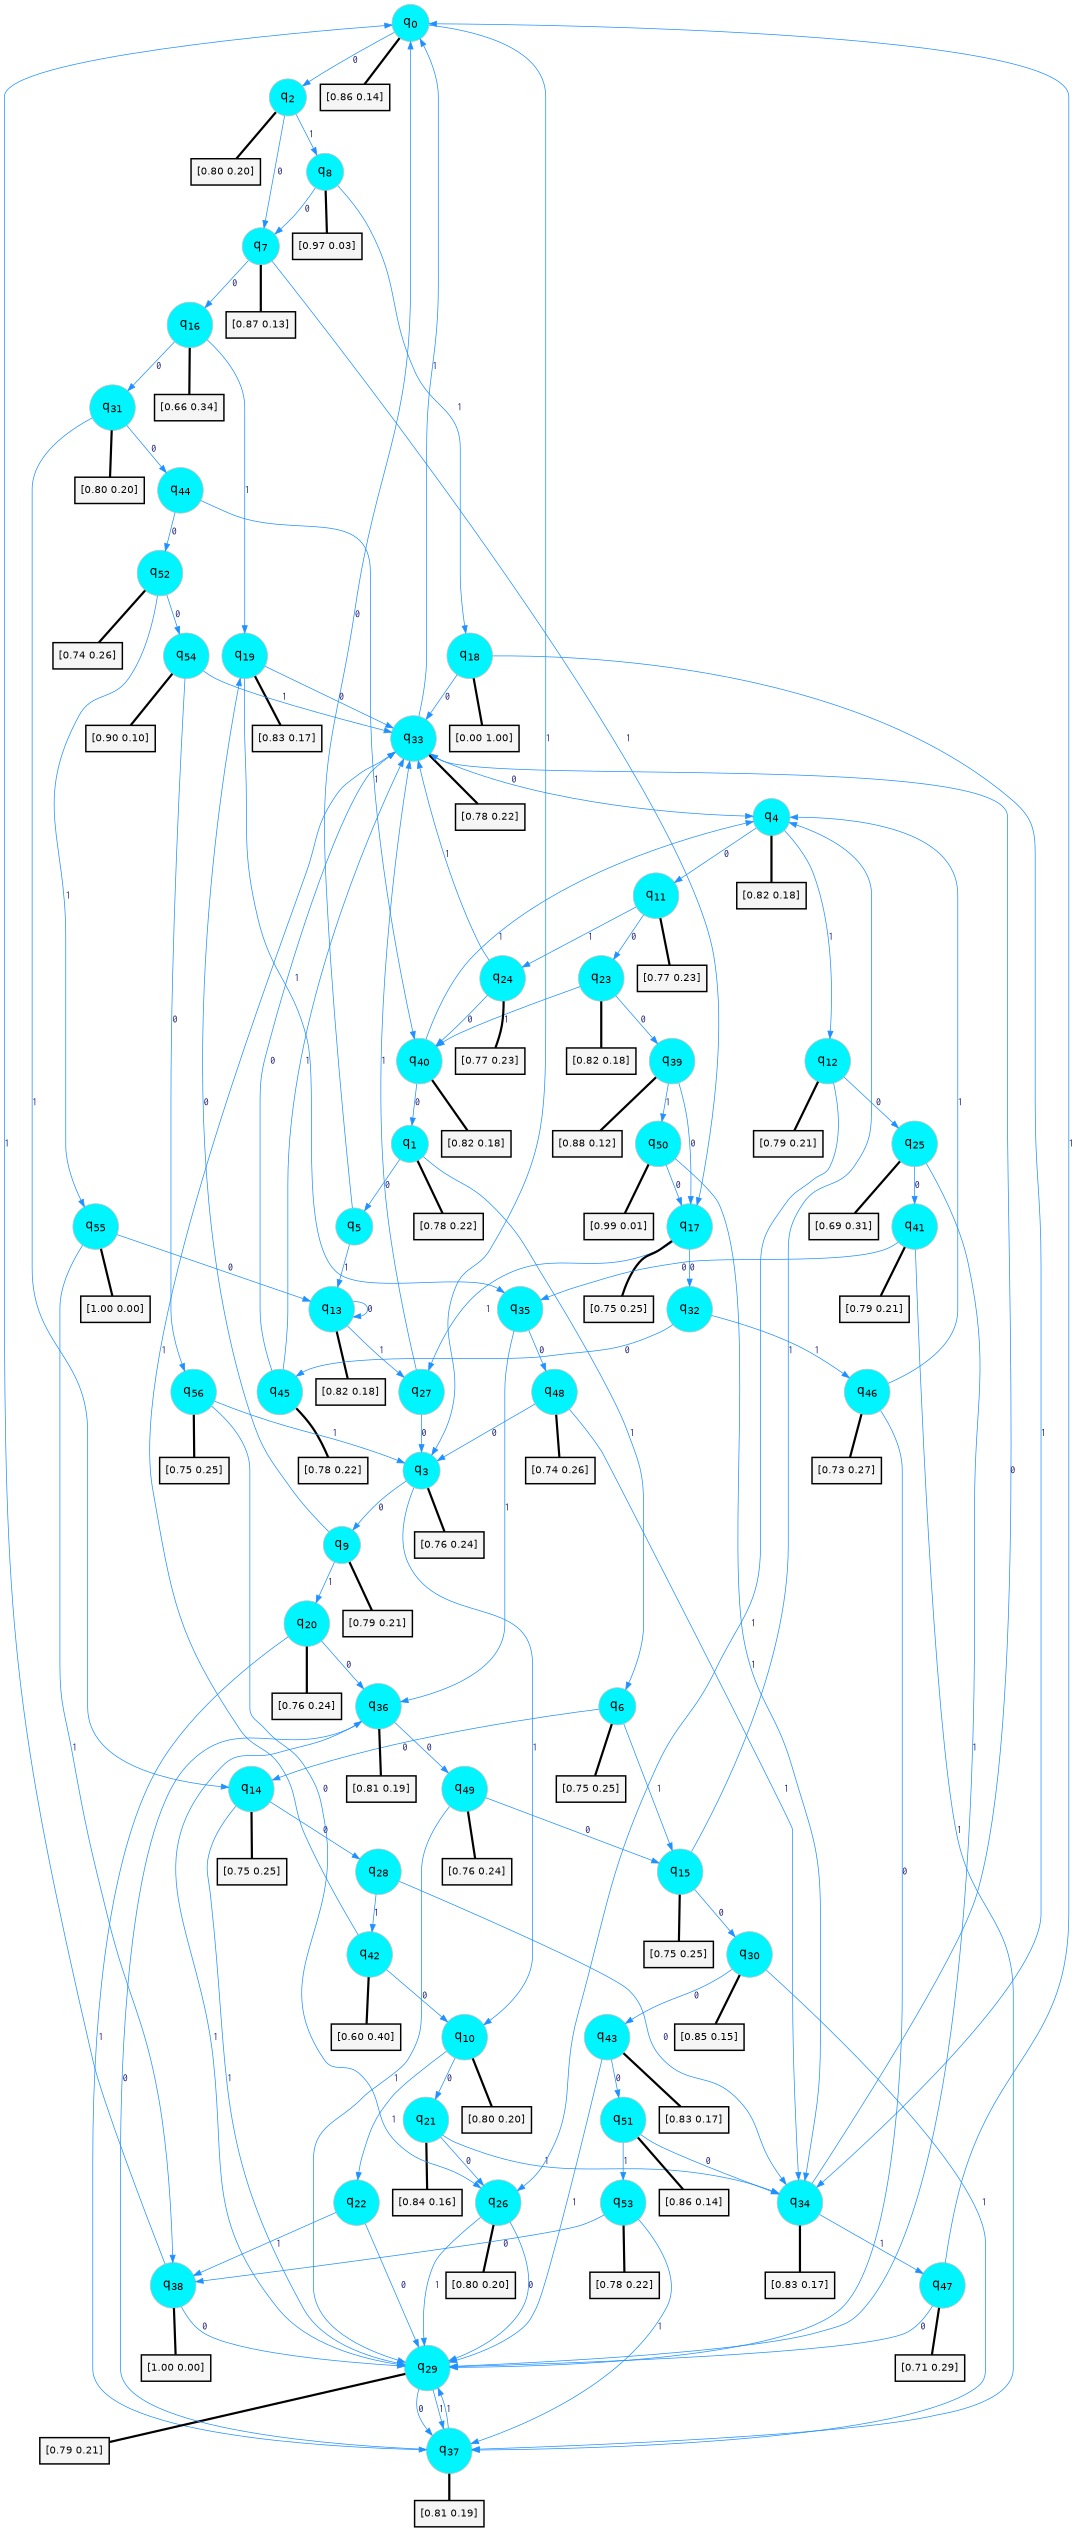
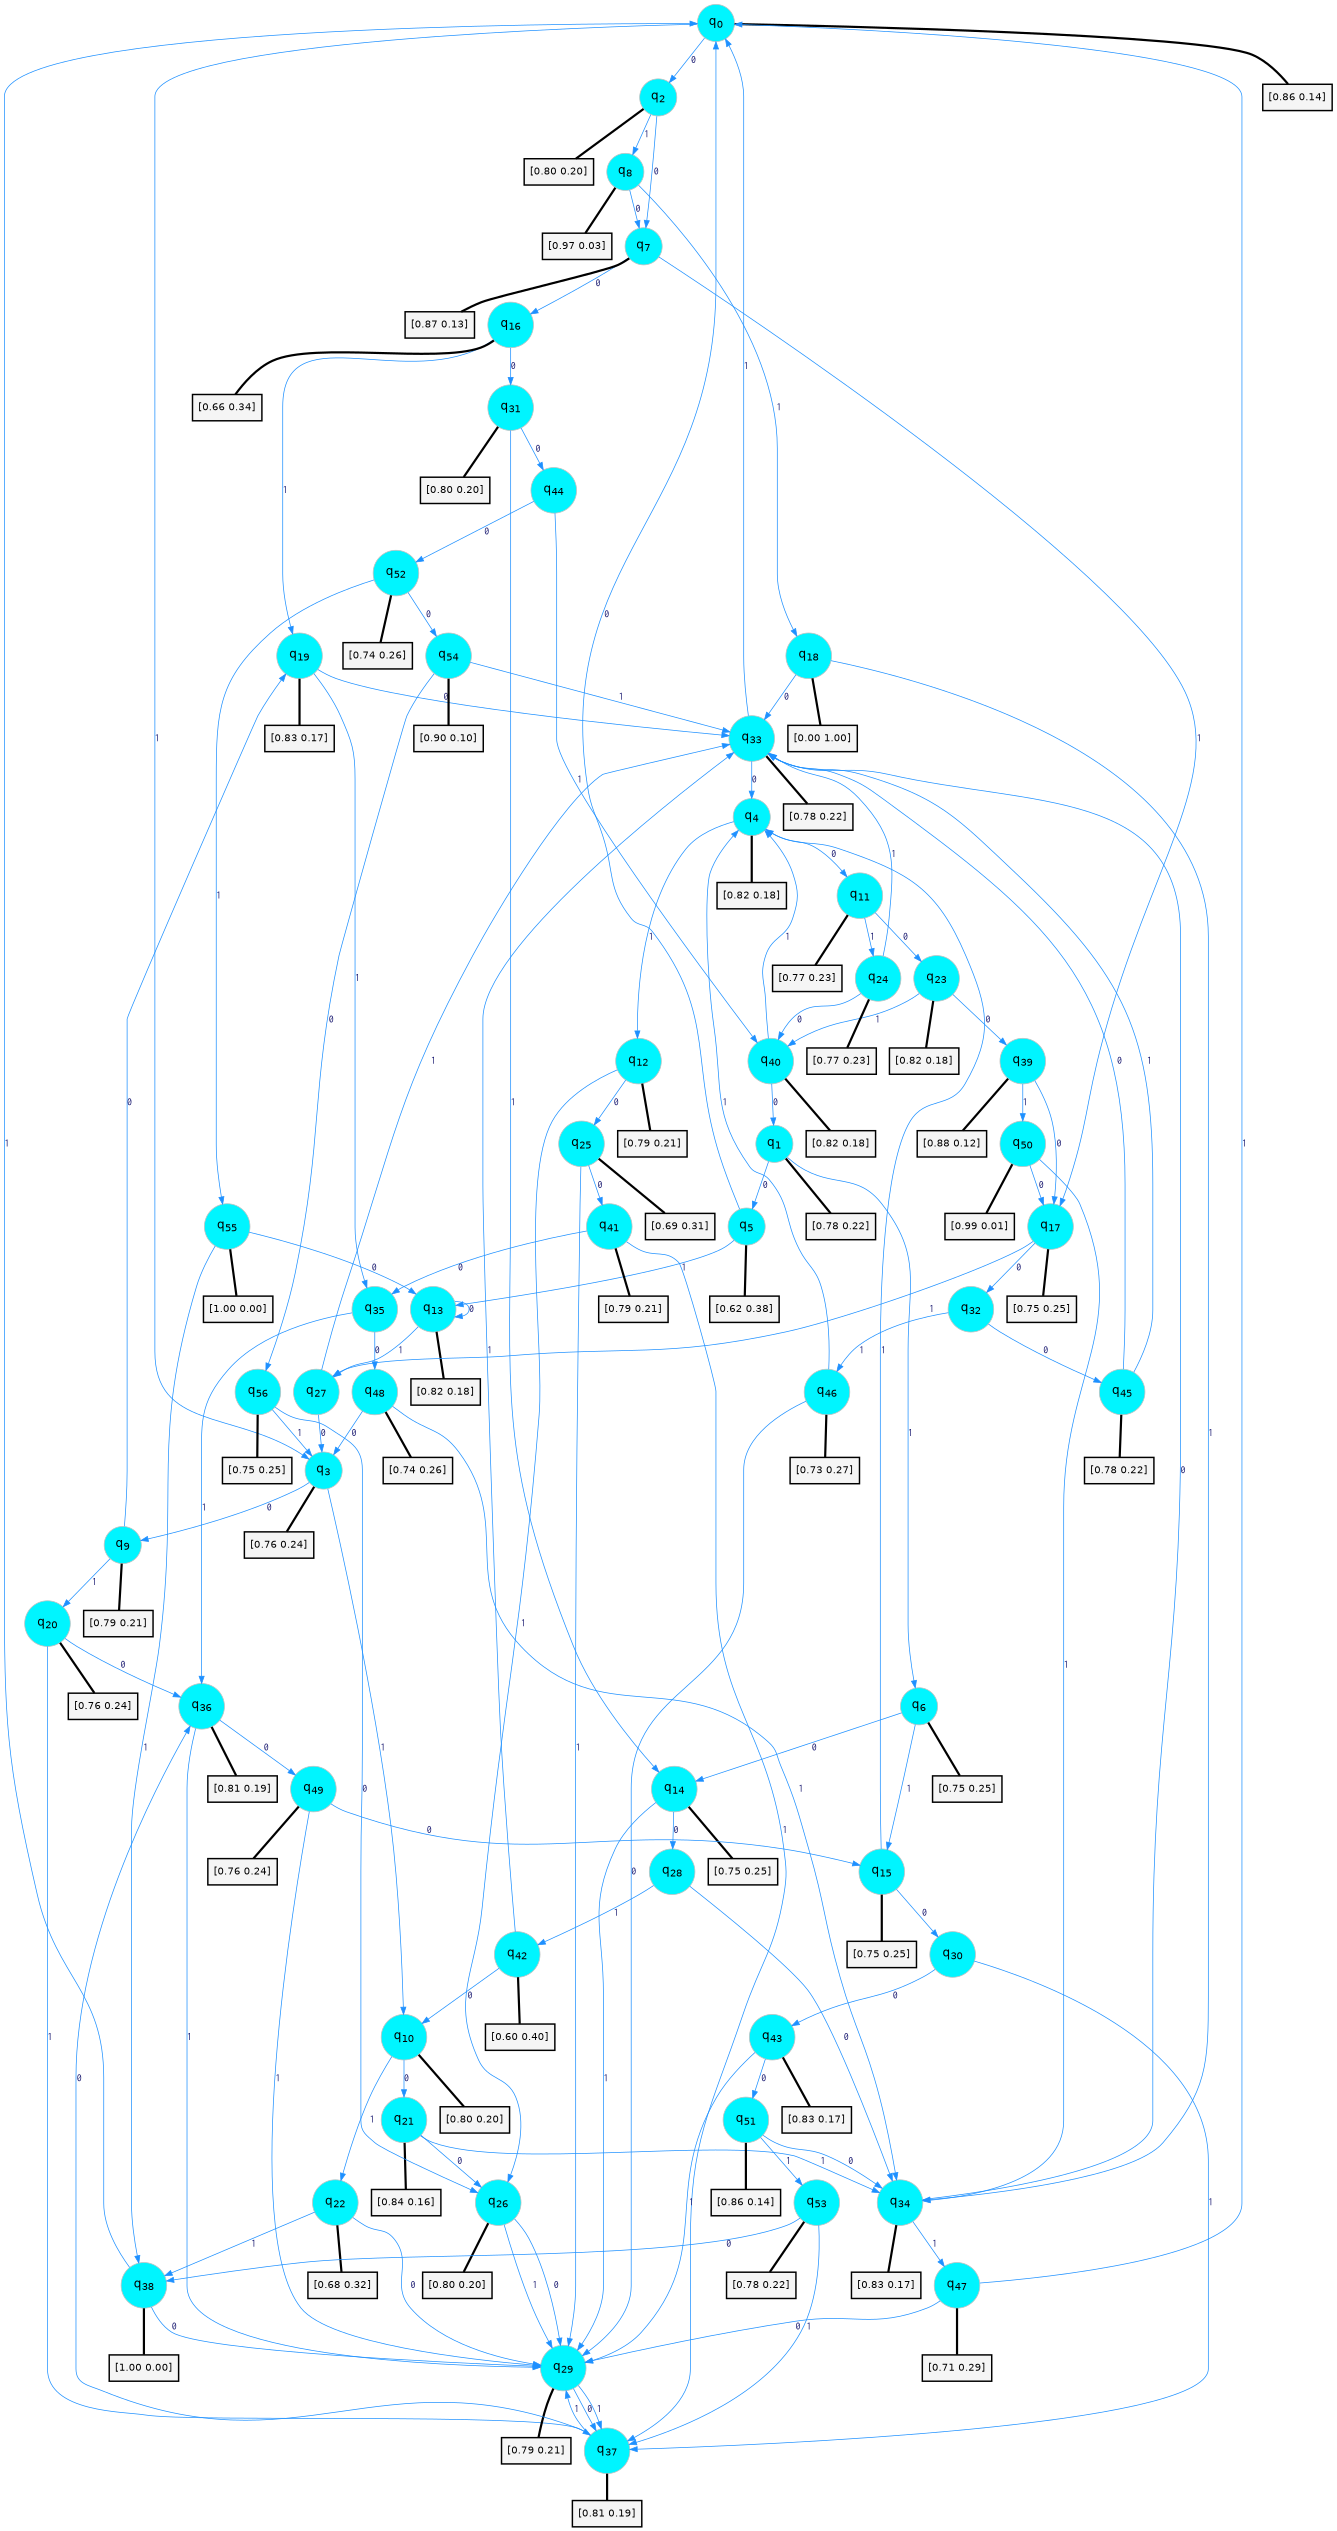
node "[0.62 0.38]": added
node "[0.85 0.15]": removed
node "[0.68 0.32]": added
